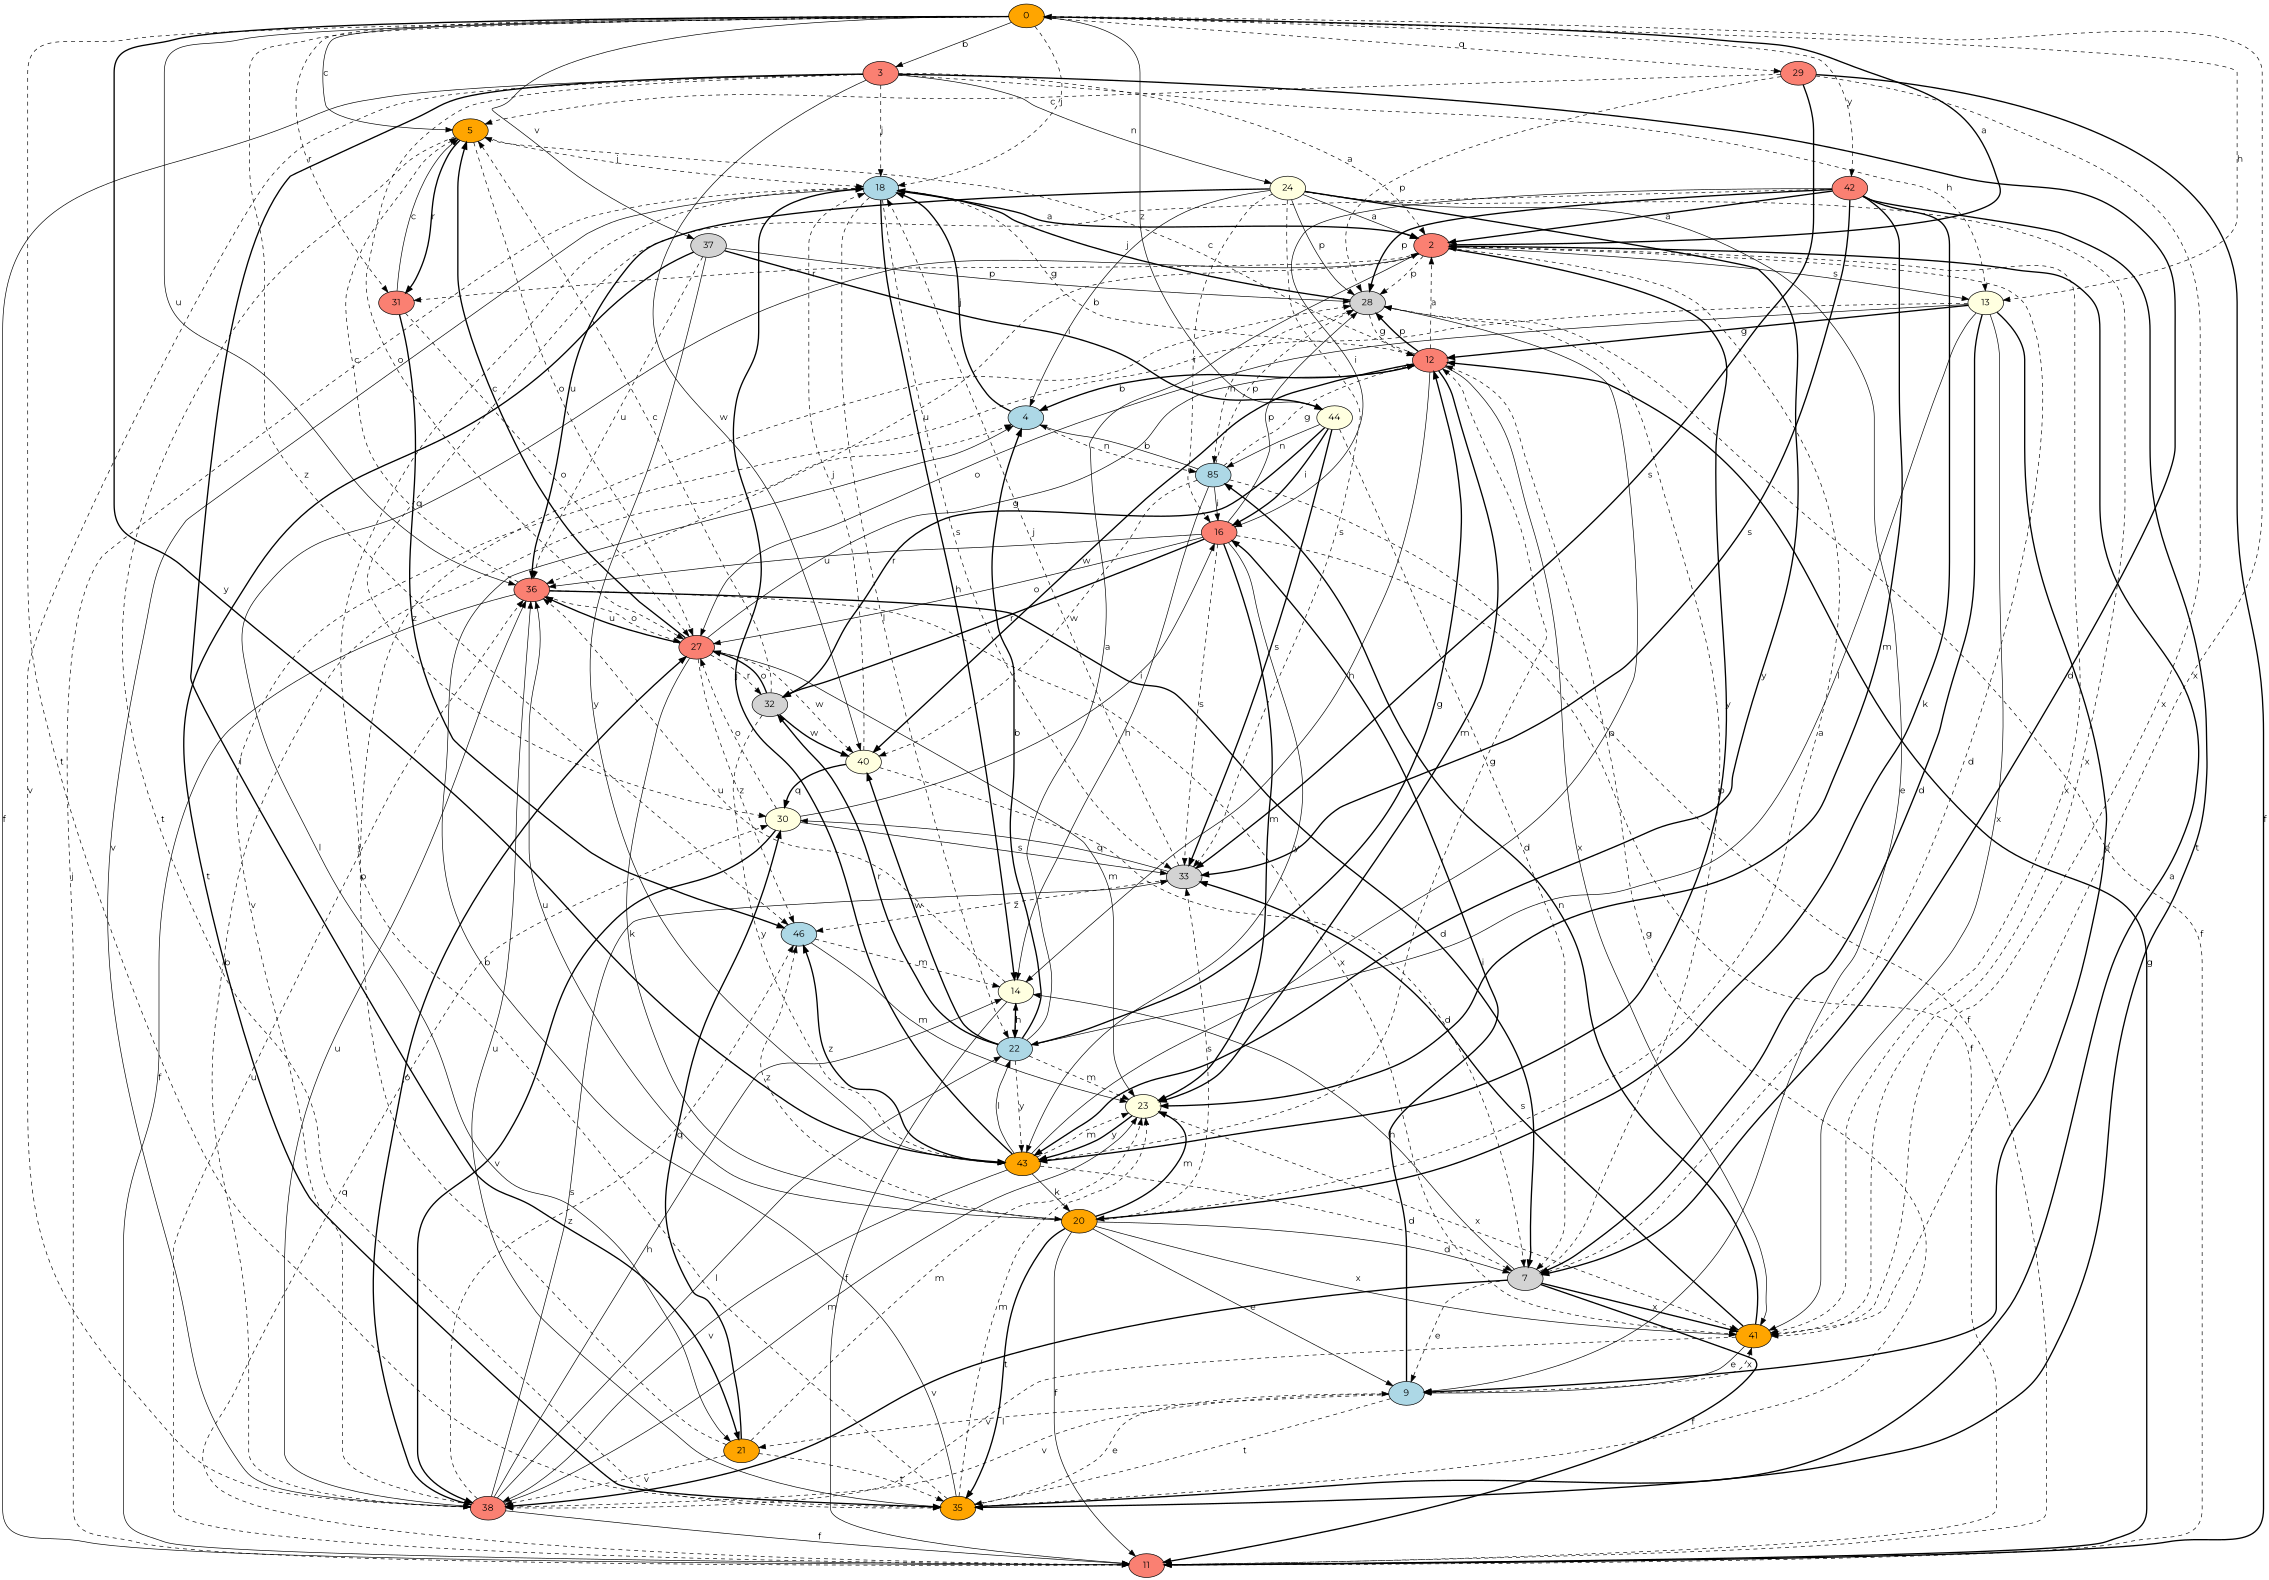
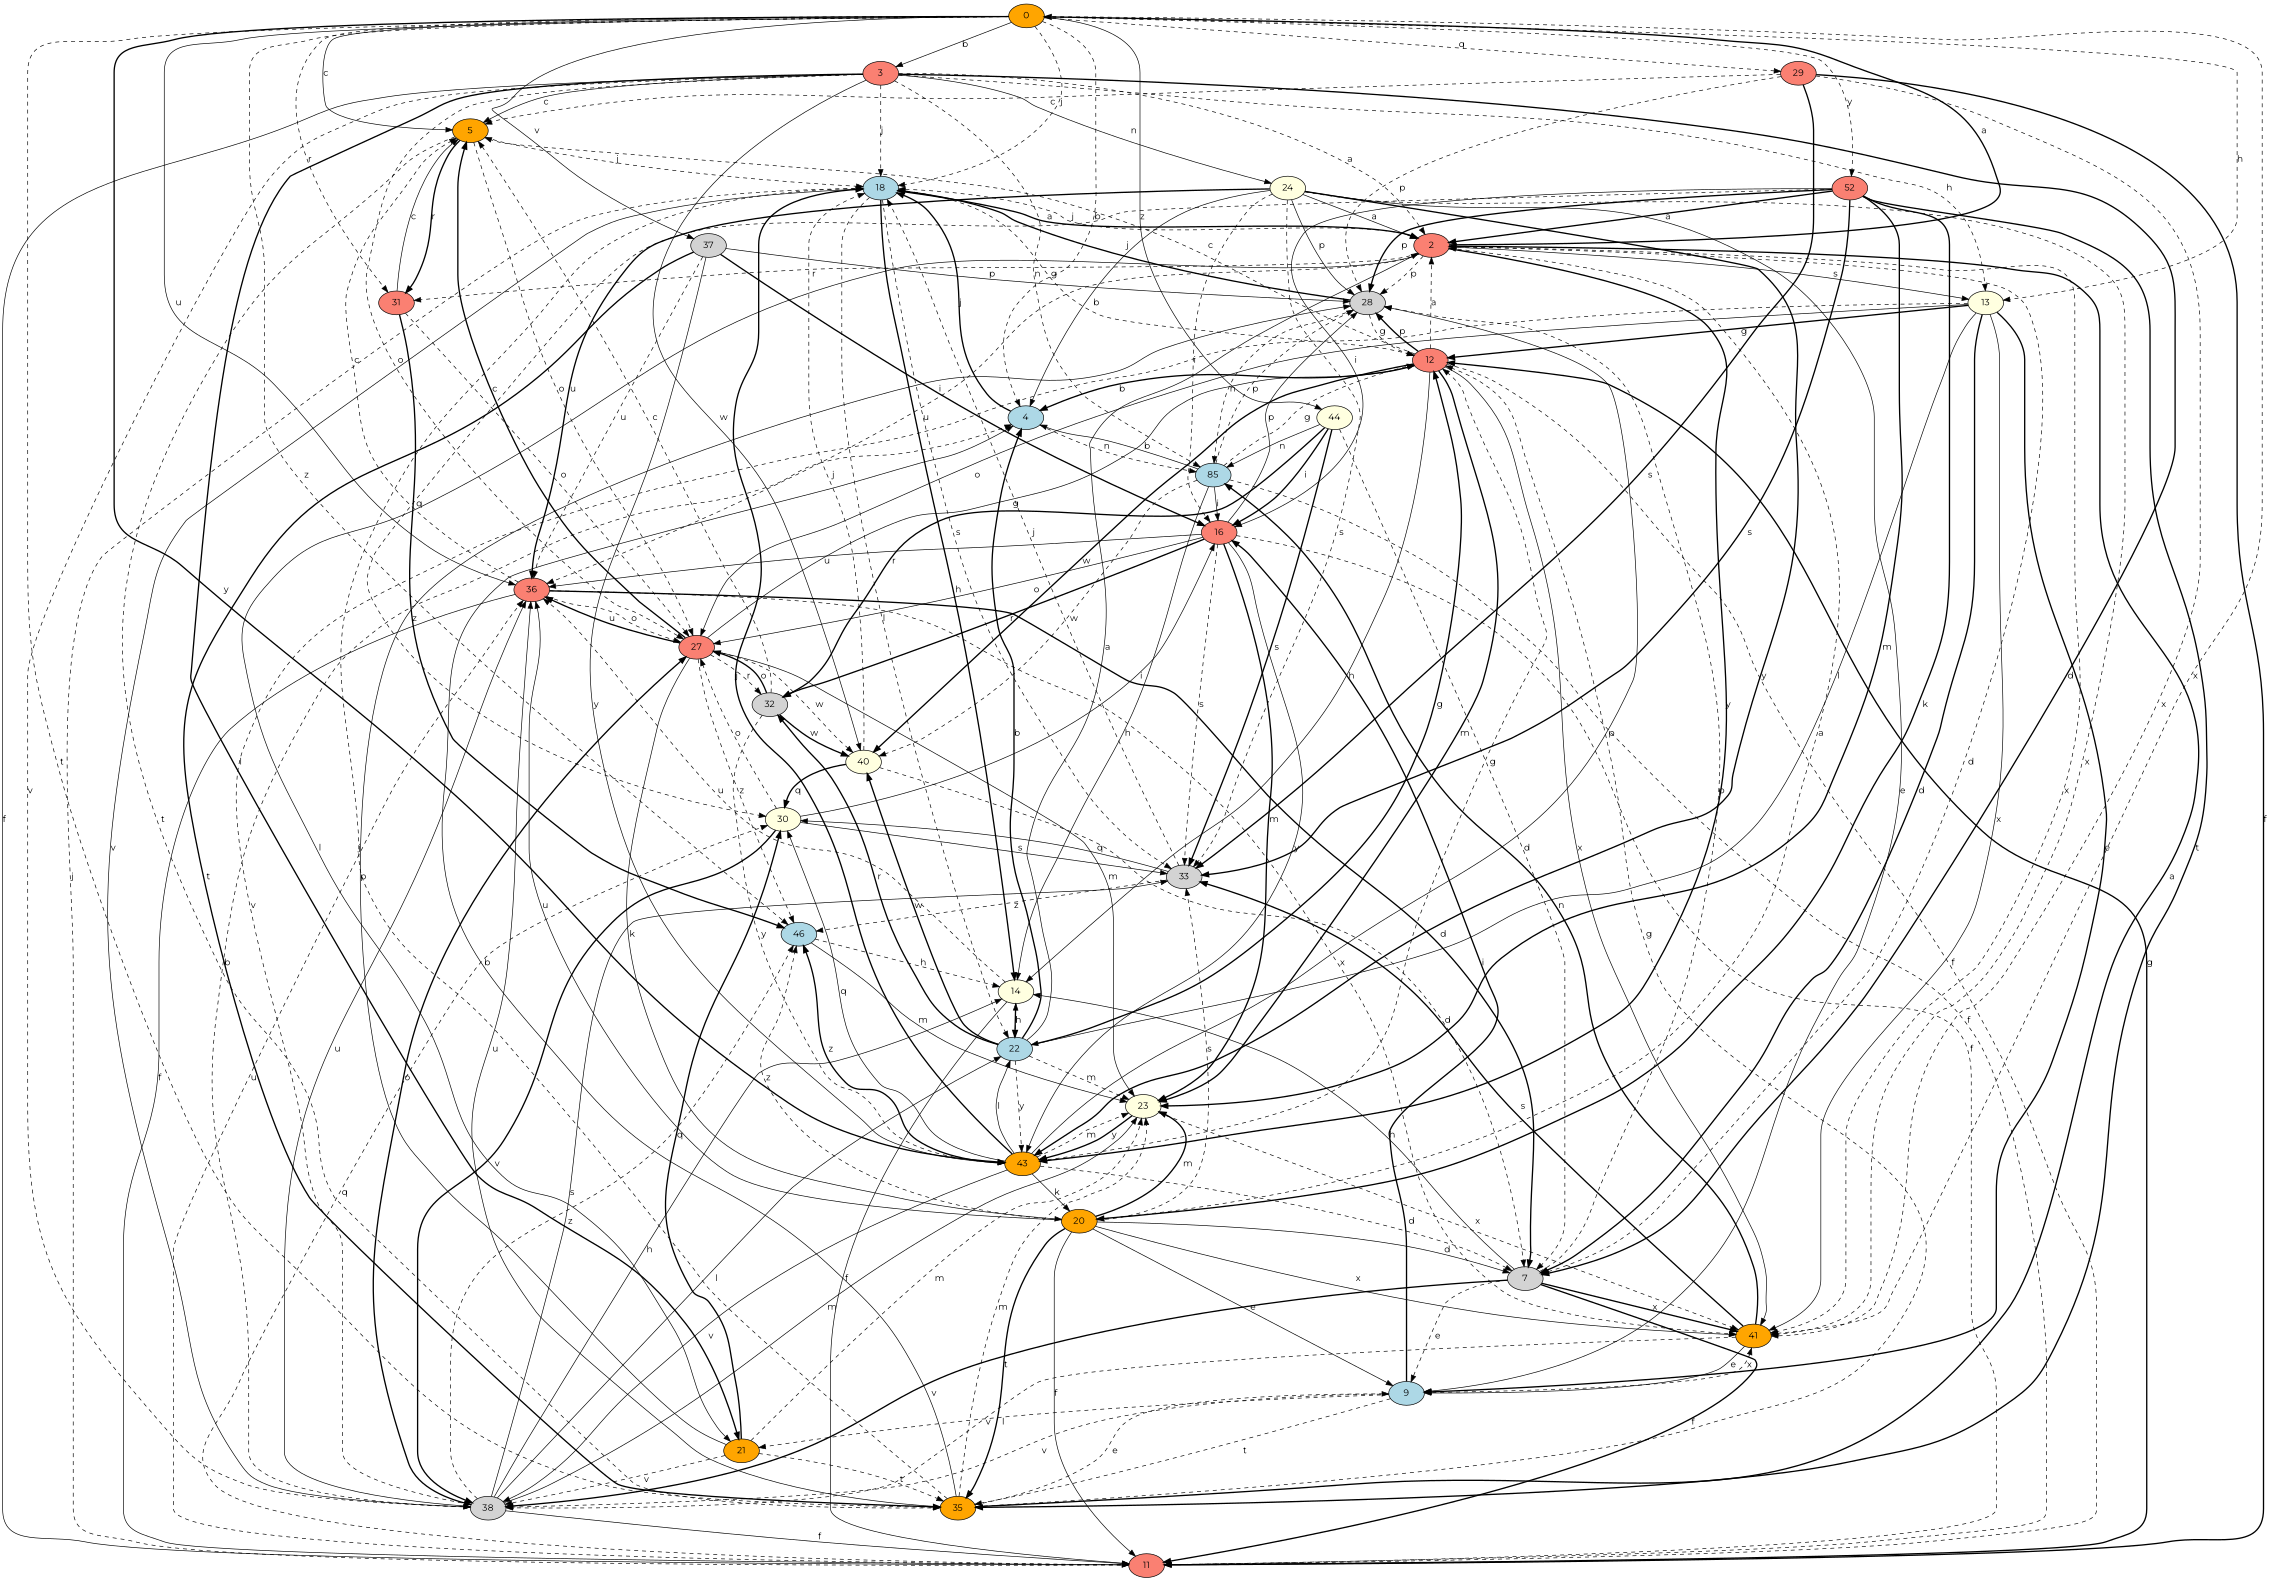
edge "3" -> "5": added, label "c"
node "42": label "42" -> "52"
edge "2" -> "18": added, label "j"
edge "0" -> "4": added, label "b"
edge "3" -> "85": added, label "n"
edge "37" -> "44": now "37" -> "16"
edge "21" -> "28": style dashed -> solid
edge "46" -> "14": label "m" -> "h"
edge "43" -> "30": added, label "q"
edge "28" -> "11": now "12" -> "11"
node "38": fillcolor salmon -> lightgrey
